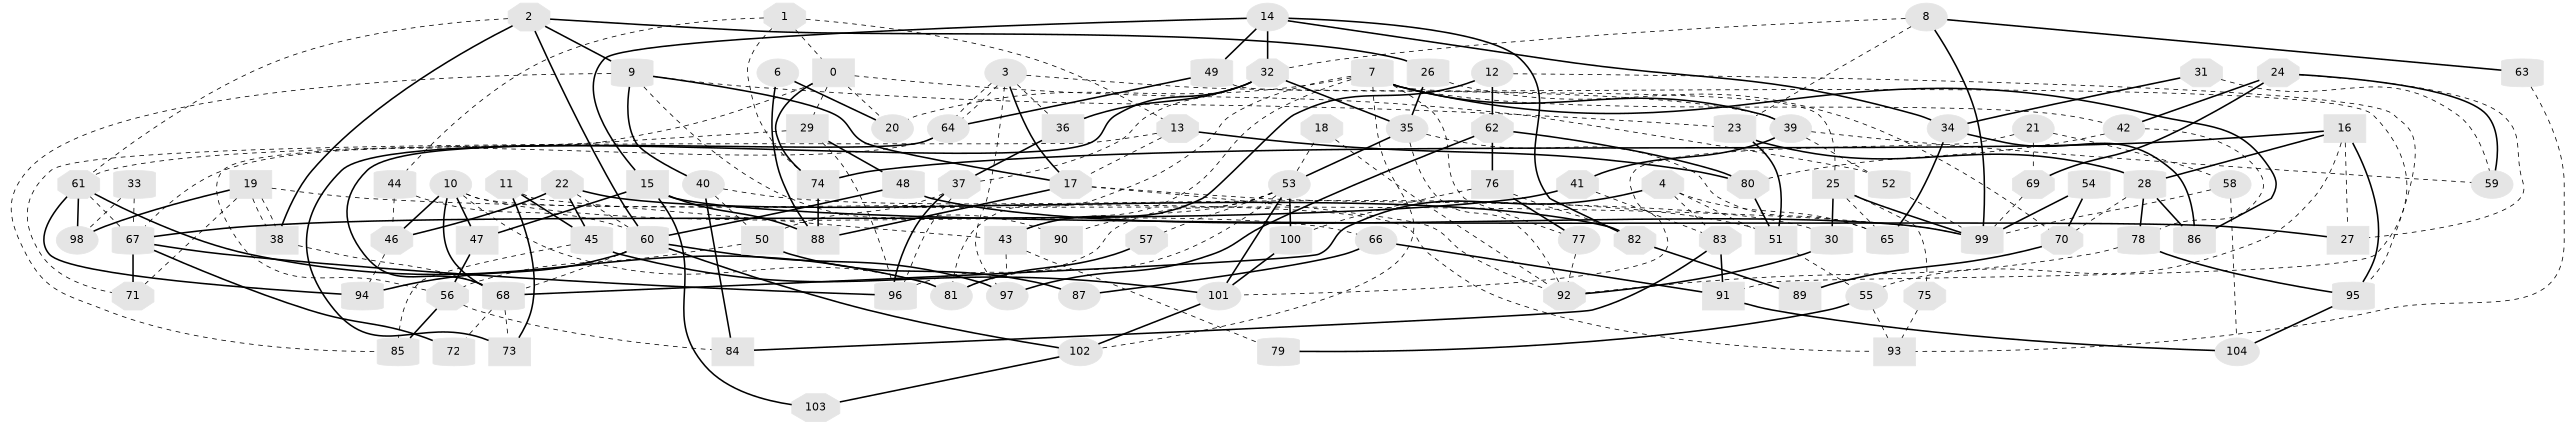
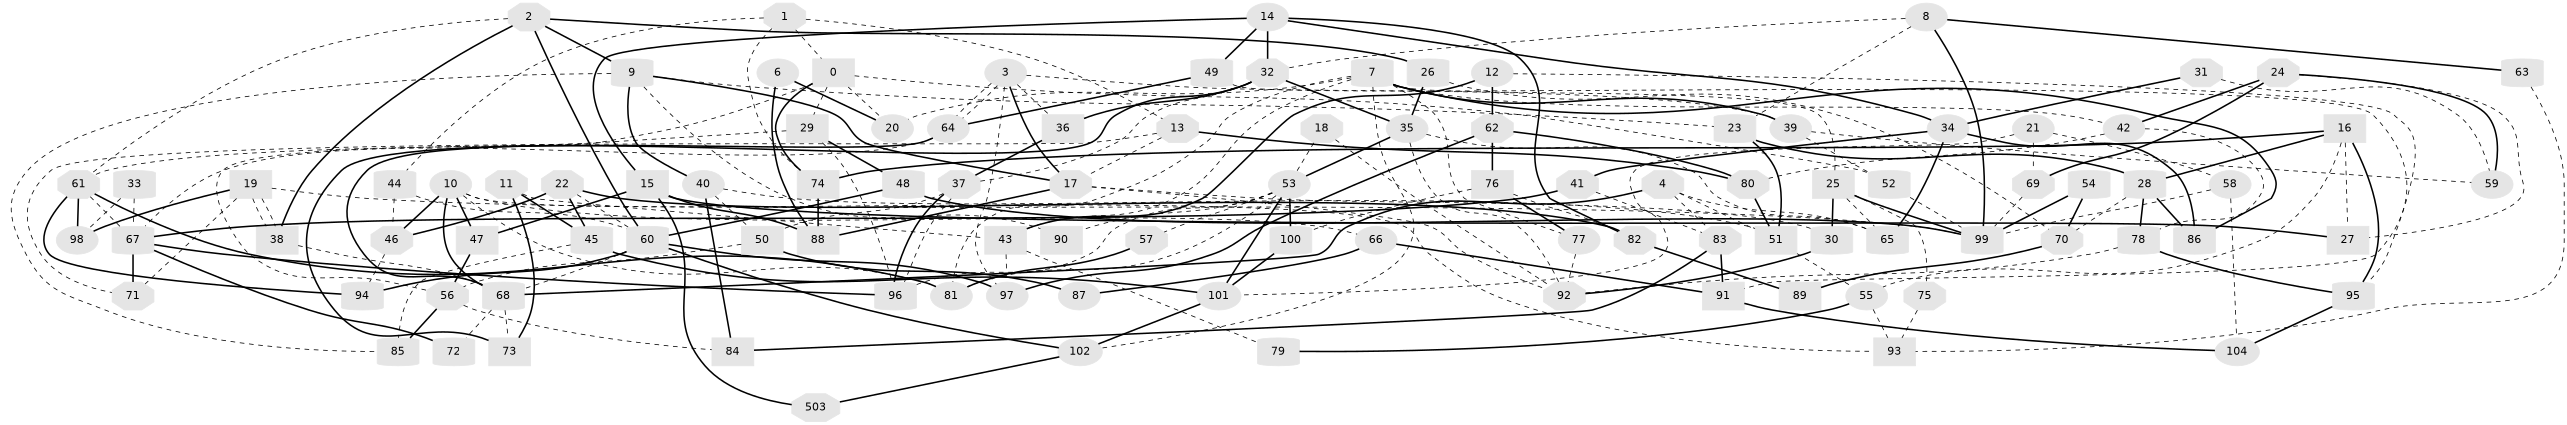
edge "39" -- "41": now "34" -- "41"
node "103": label "103" -> "503"
